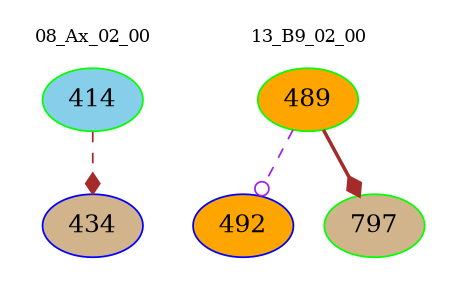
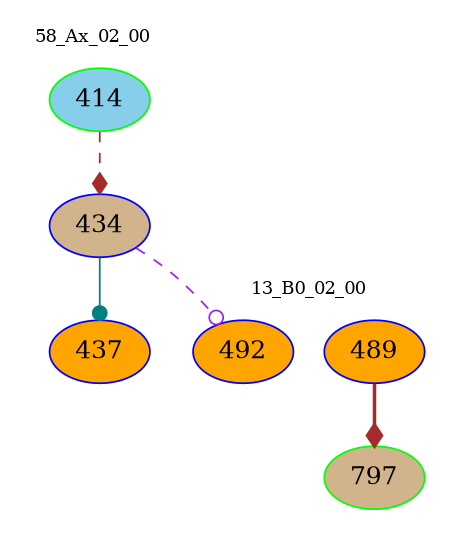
cluster "08_Ax_02_00": label "08_Ax_02_00" -> "58_Ax_02_00"
cluster "13_B9_02_00": label "13_B9_02_00" -> "13_B0_02_00"
node "489": color green -> blue
edge "489" -> "492": now "434" -> "492"
node "437": added
